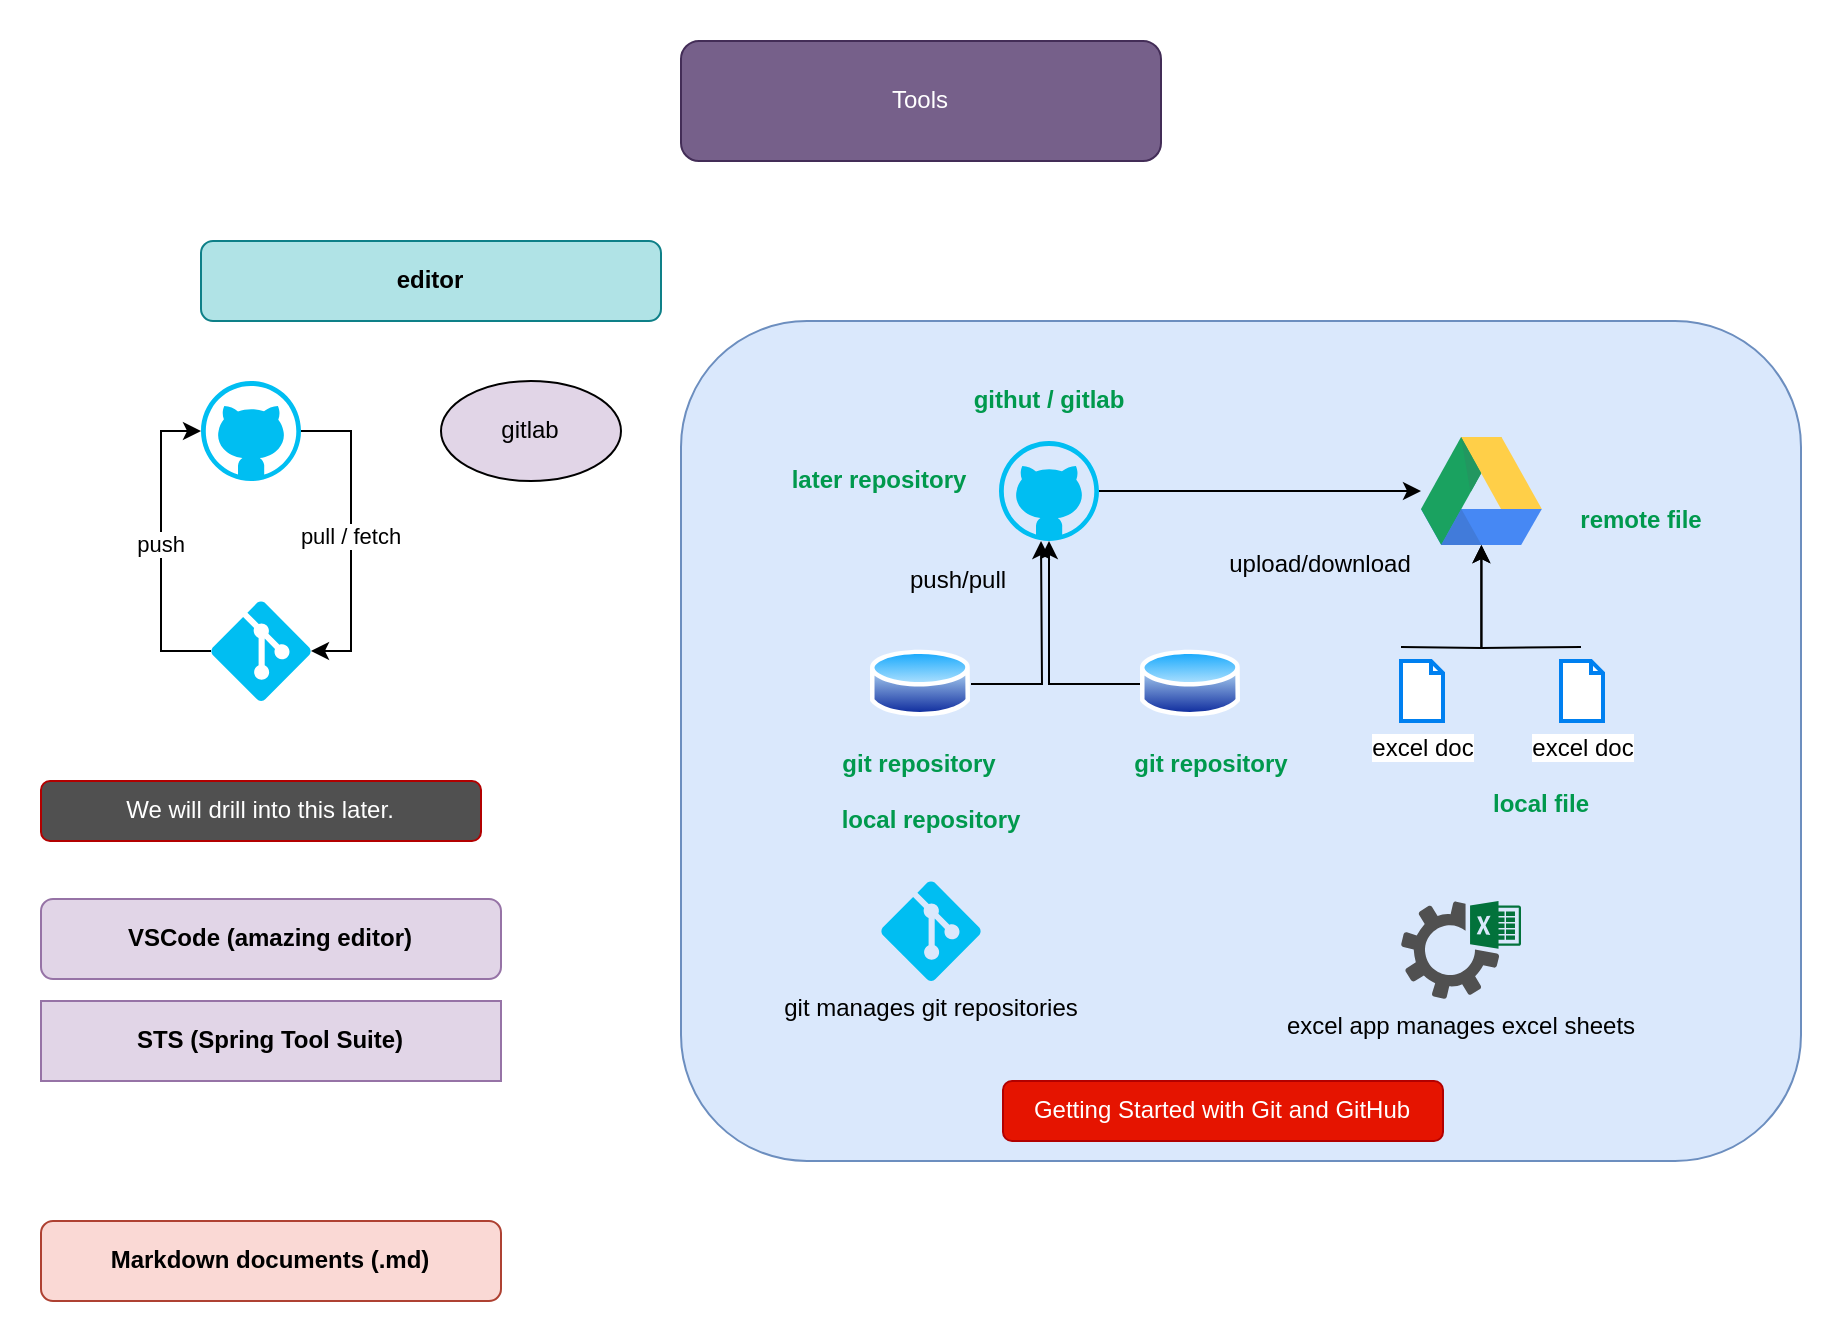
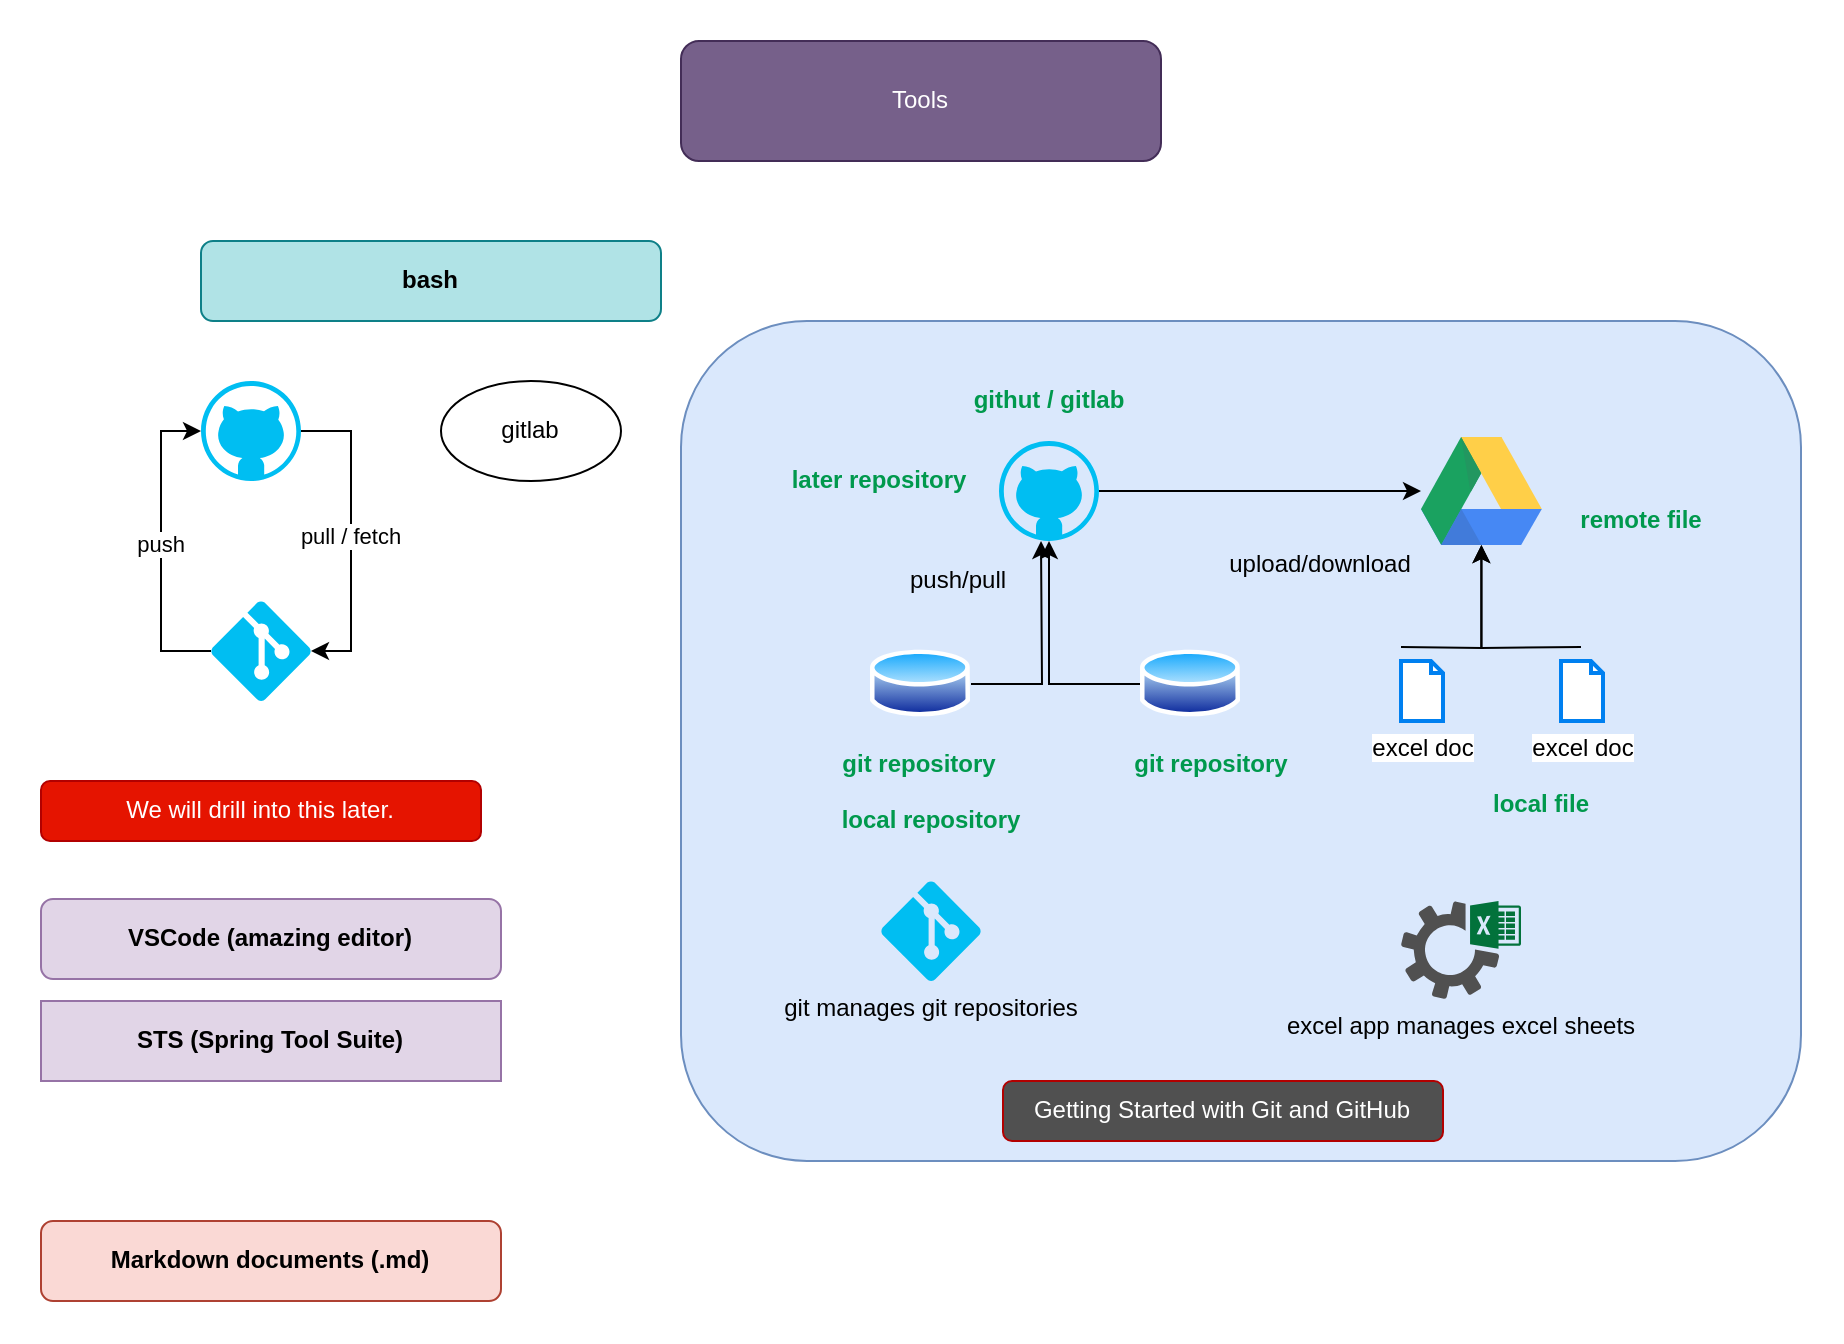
node "editor": label "editor" -> "bash"
node "gitlab": fillcolor #e1d5e7 -> #ffffff
node "We will drill into this later.": fillcolor #505050 -> #e51400
node "Getting Started with Git and GitHub": fillcolor #e51400 -> #505050
